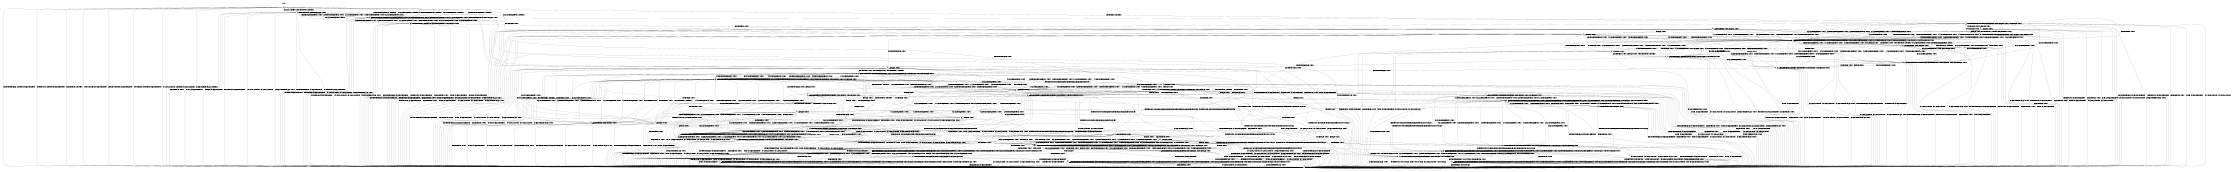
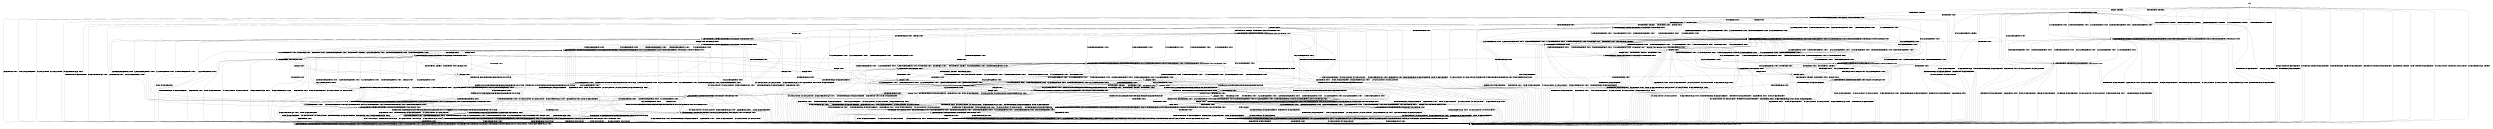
edge "s2" -> "s41": now "s2" -> "s3"
edge "s27" -> "s25": label "ECDH_SERVER_KEY_WARNING / TIMEOUT" -> "ECDH_SERVER_KEY_EXCHANGE / TIMEOUT"
edge "s25" -> "s5": now "s25" -> "s9"
edge "s20" -> "s1": removed, label "CHANGE_CIPHER_SPEC / UNKNOWN_MESSAGE"
